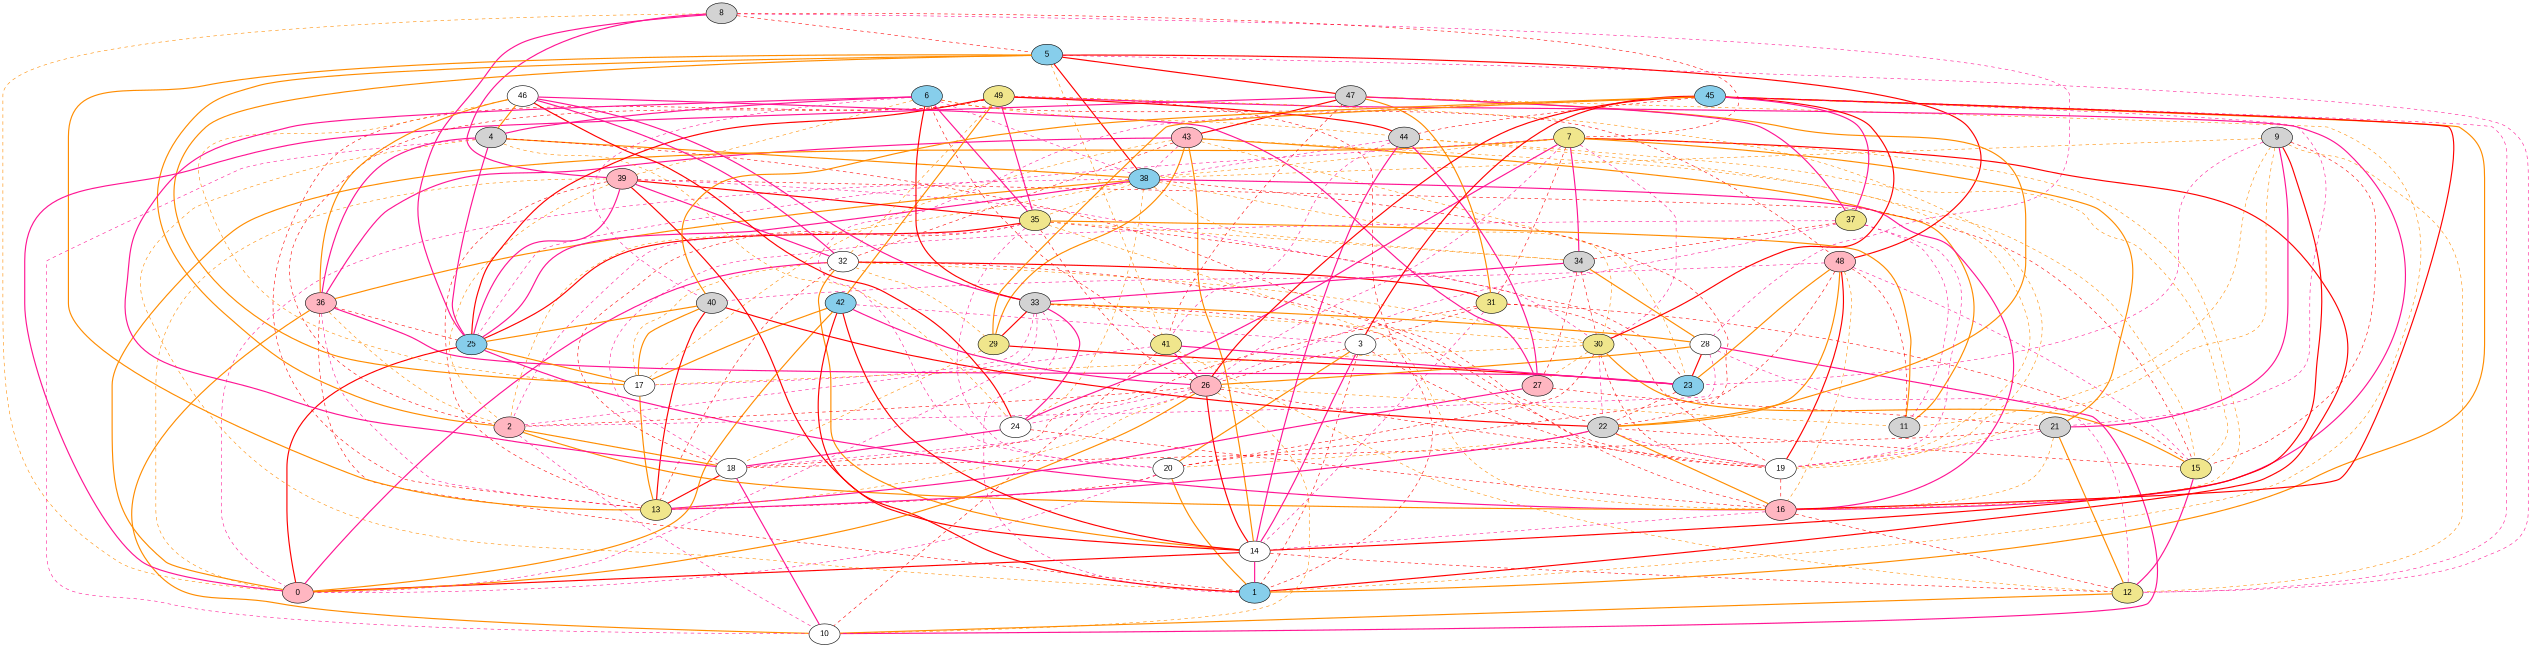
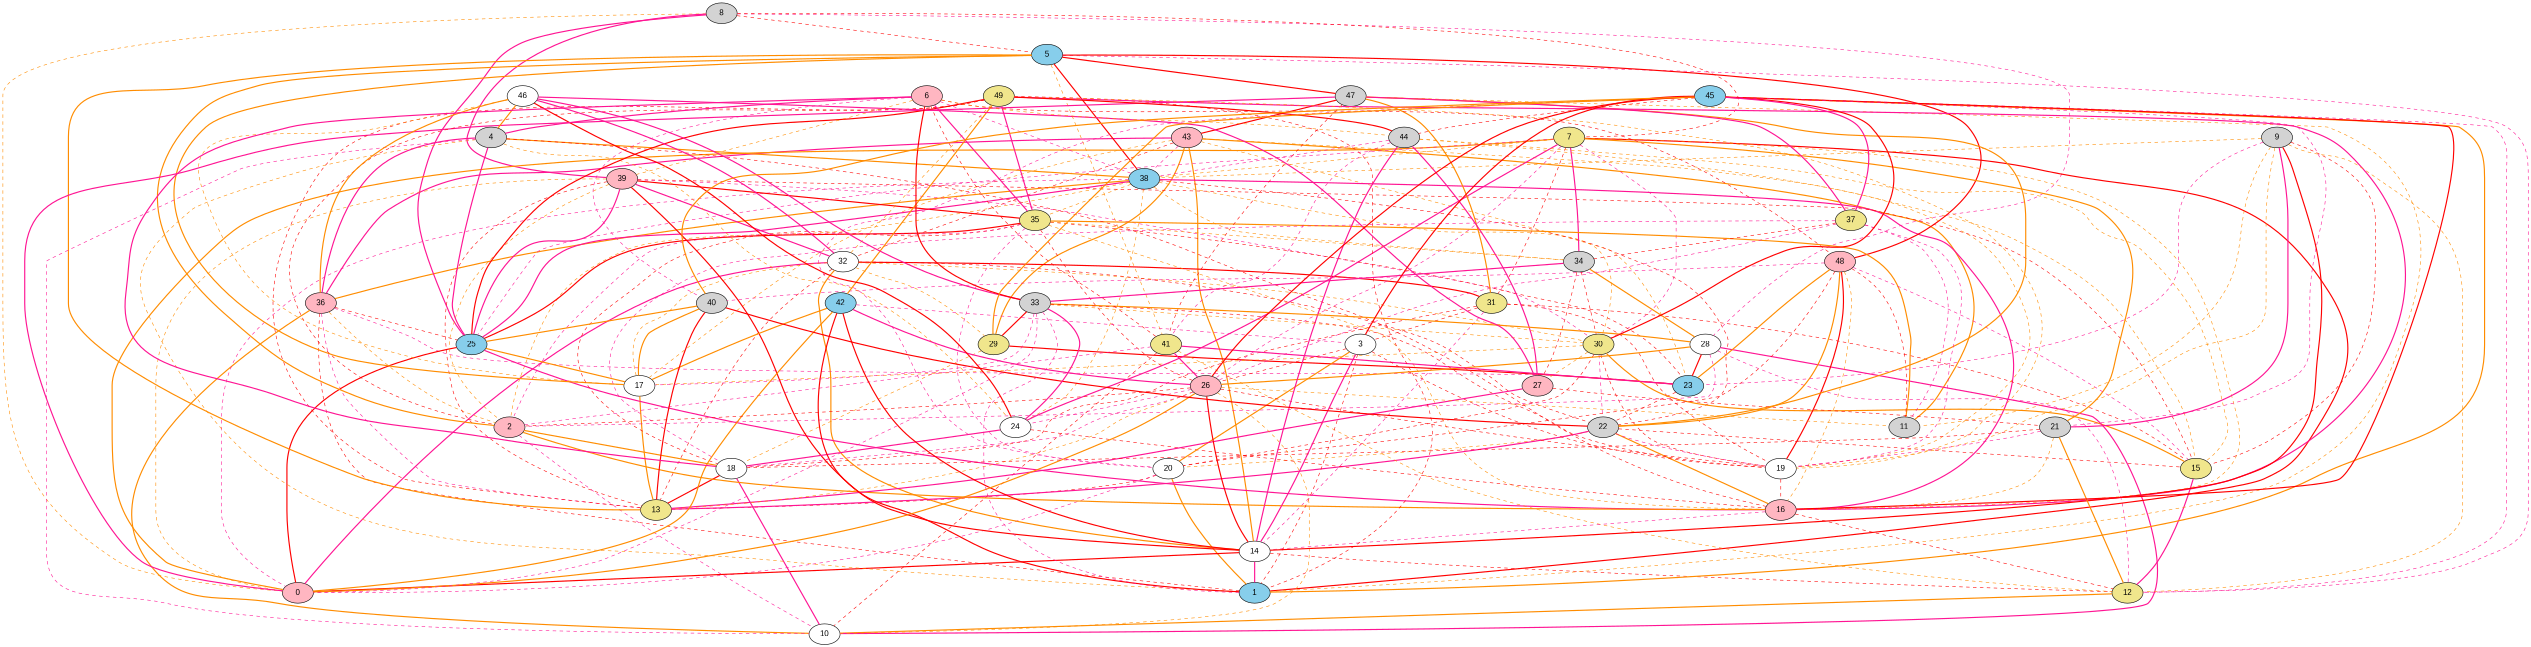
node "6": fillcolor skyblue -> lightpink
edge "36" -- "23": style bold -> dashed
